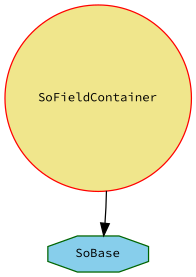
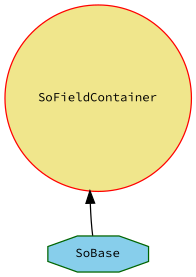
edge "SoFieldContainer" -> "SoBase": reversed
